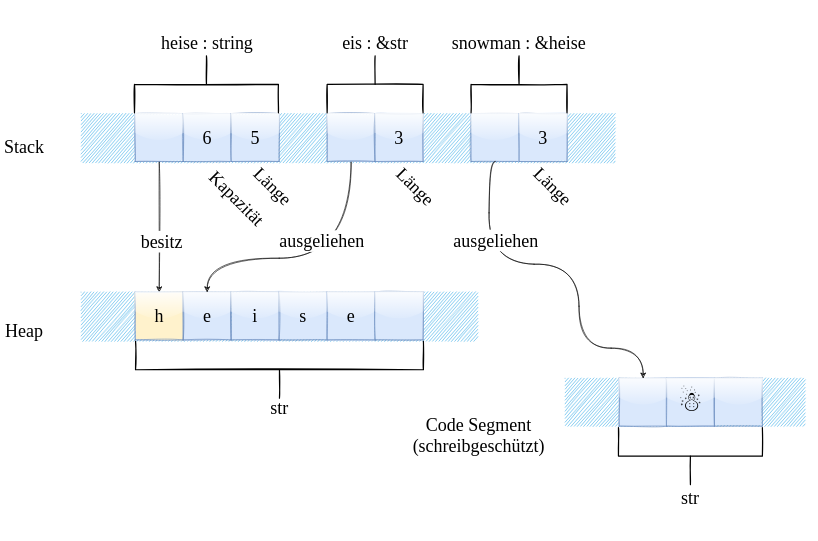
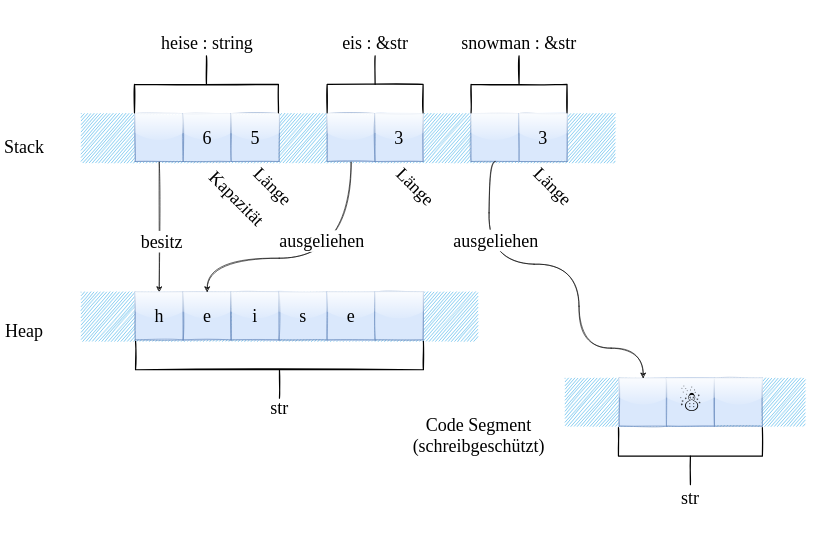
node "snowman : &heise": label "snowman : &heise" -> "snowman : &str"
node "h": fillcolor #fff2cc -> #dae8fc
